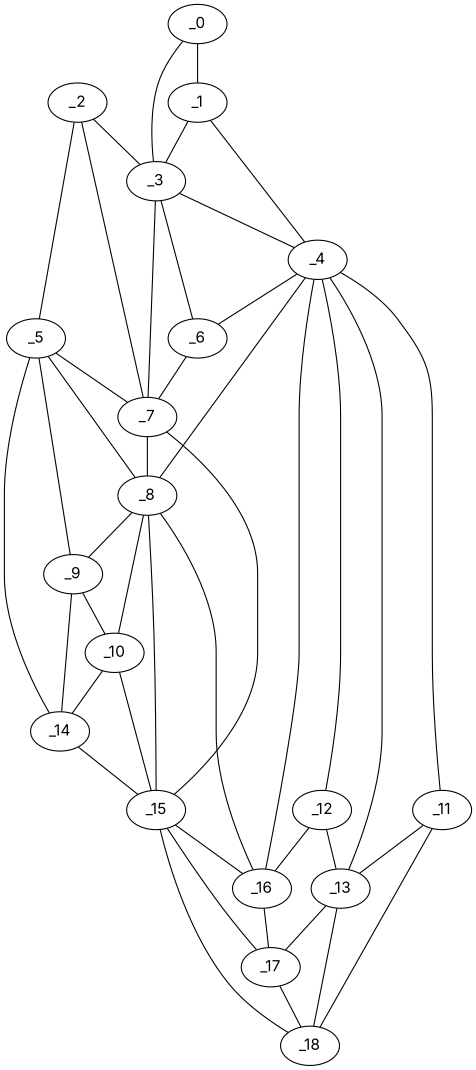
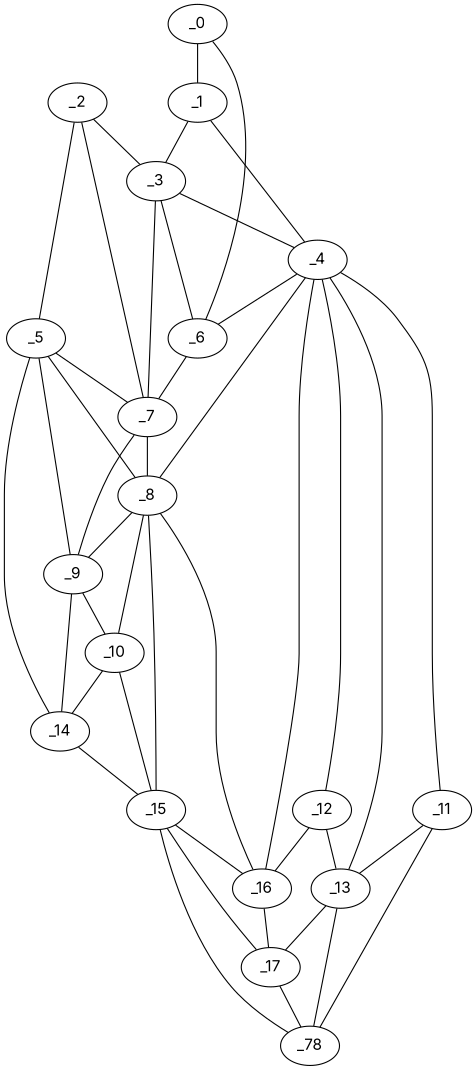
edge "_0" -- "_3": now "_0" -- "_6"
edge "_7" -- "_15": now "_7" -- "_9"
node "_18": label "_18" -> "_78"
